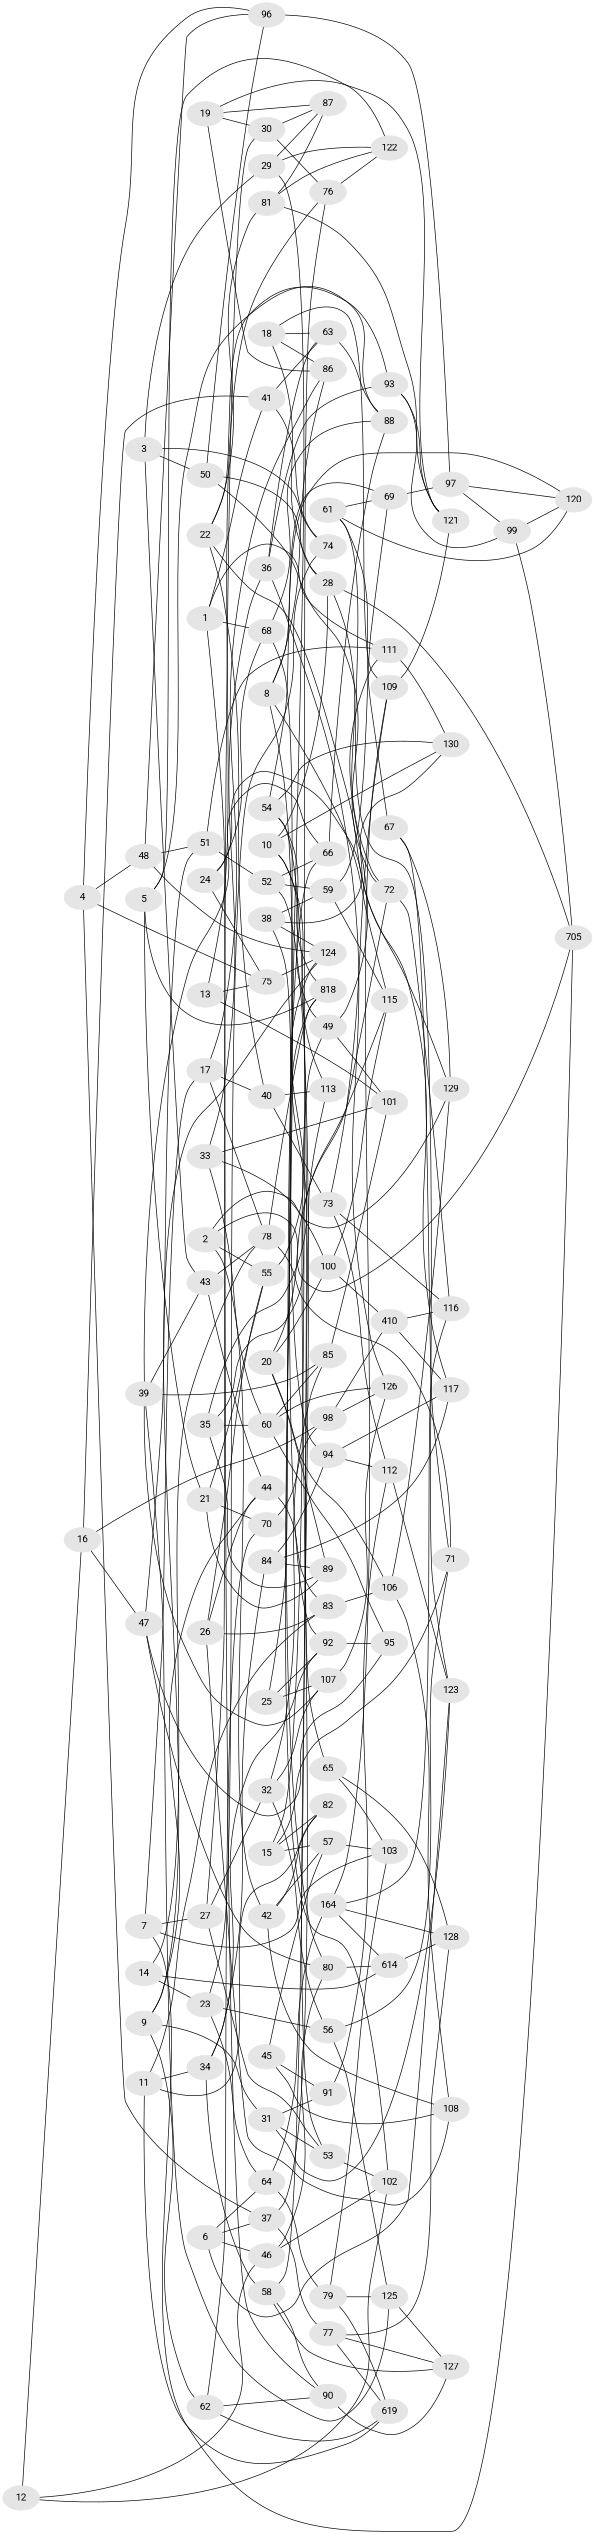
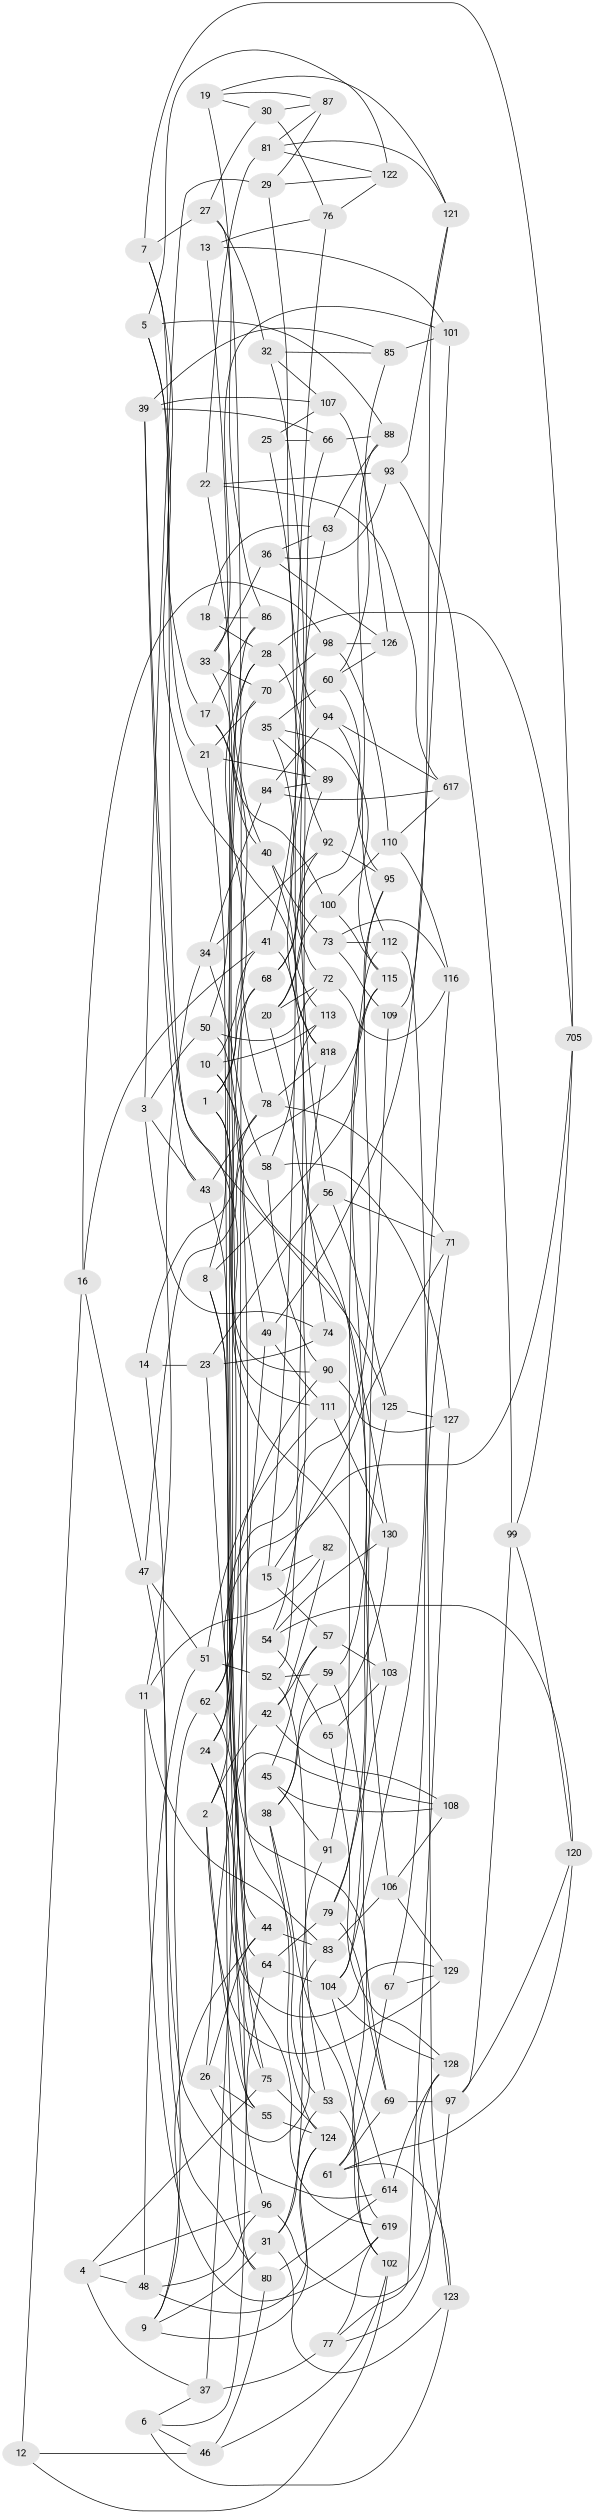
edge "18" -- "109": removed
edge "33" -- "60": now "33" -- "70"
node "410": label "410" -> "110"
edge "95" -- "24": added
node "117": label "117" -> "617"
node "164": label "164" -> "104"
